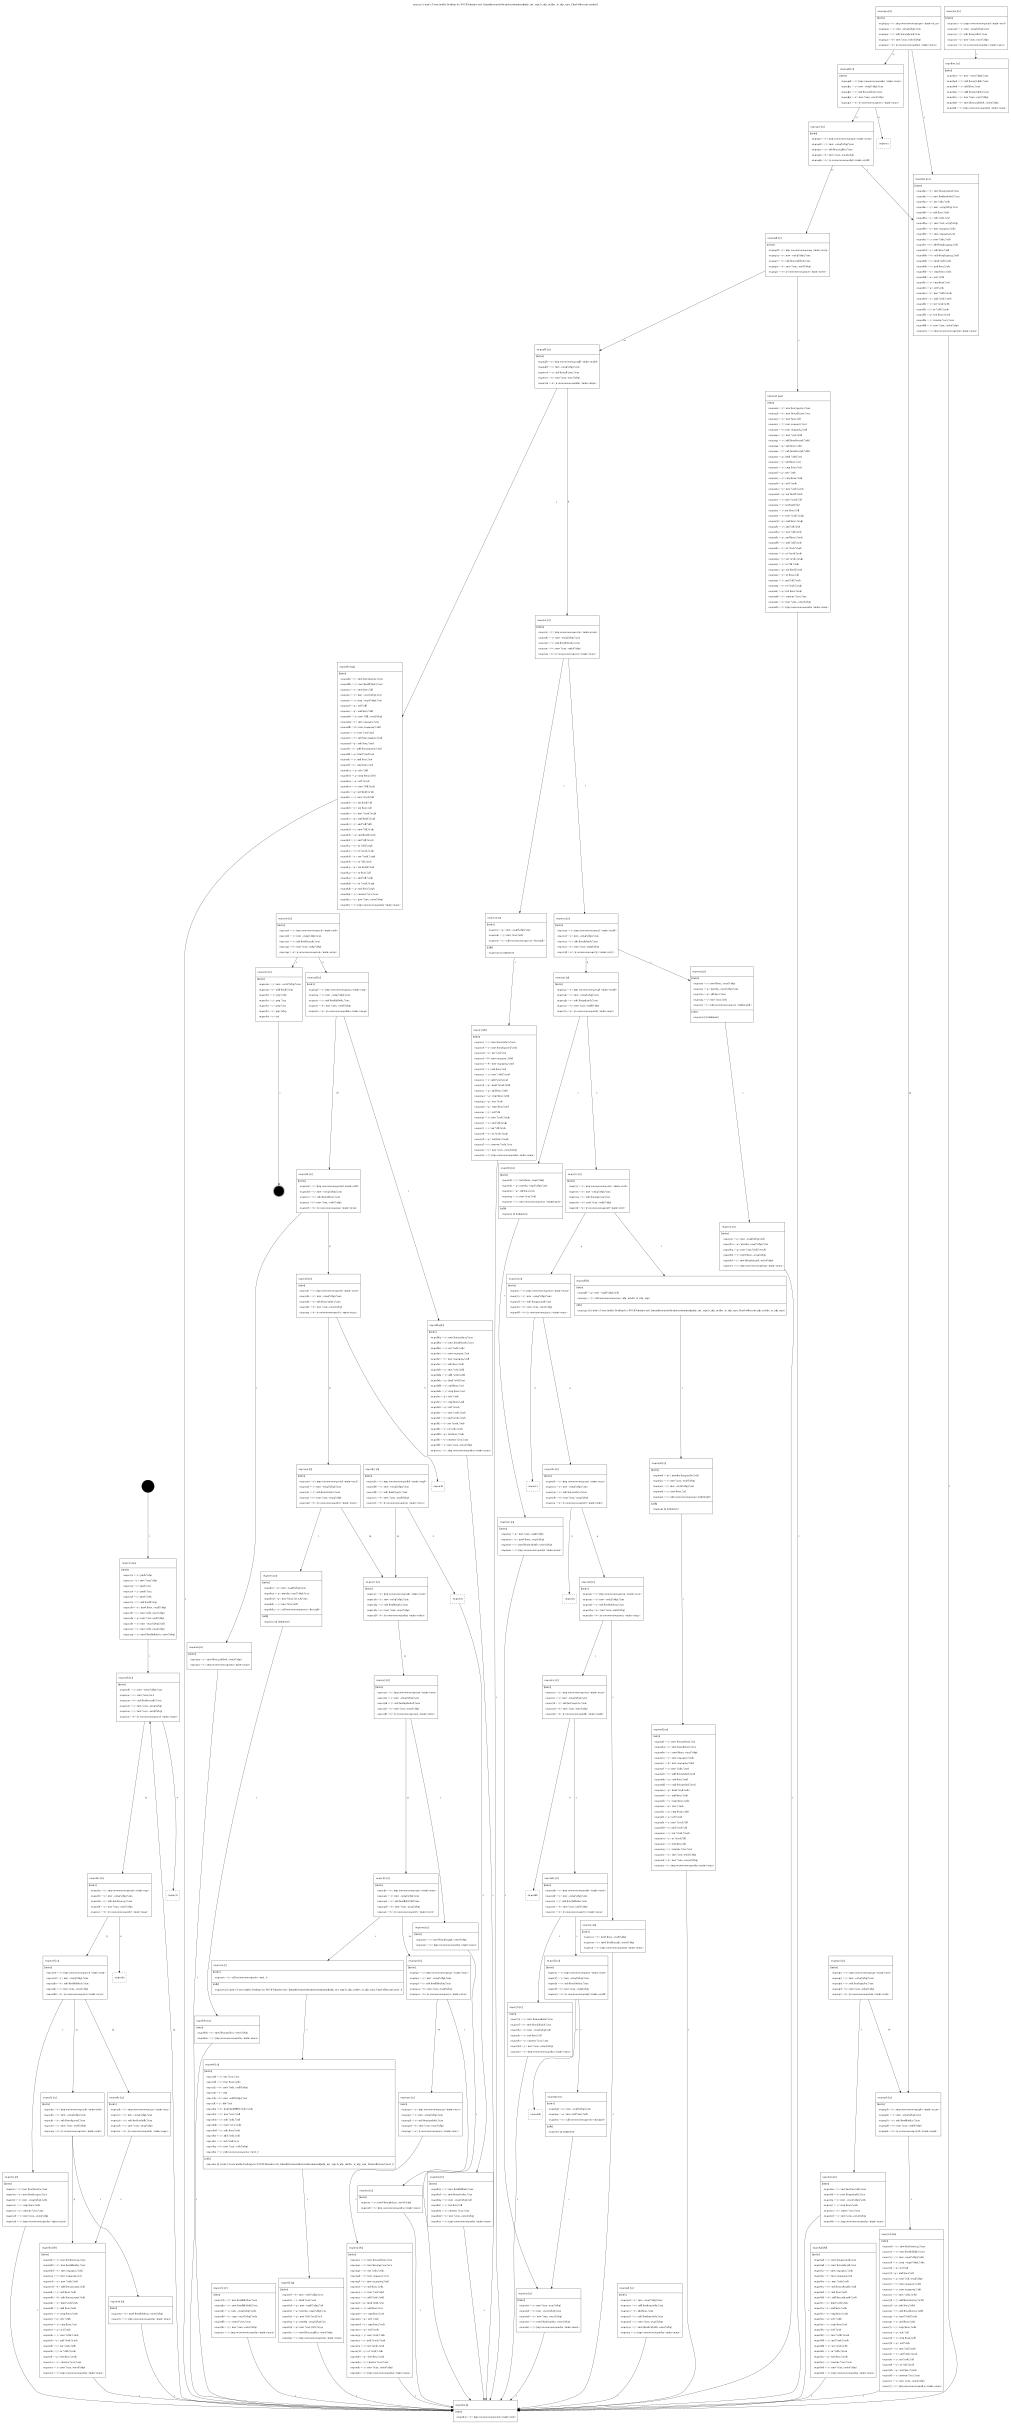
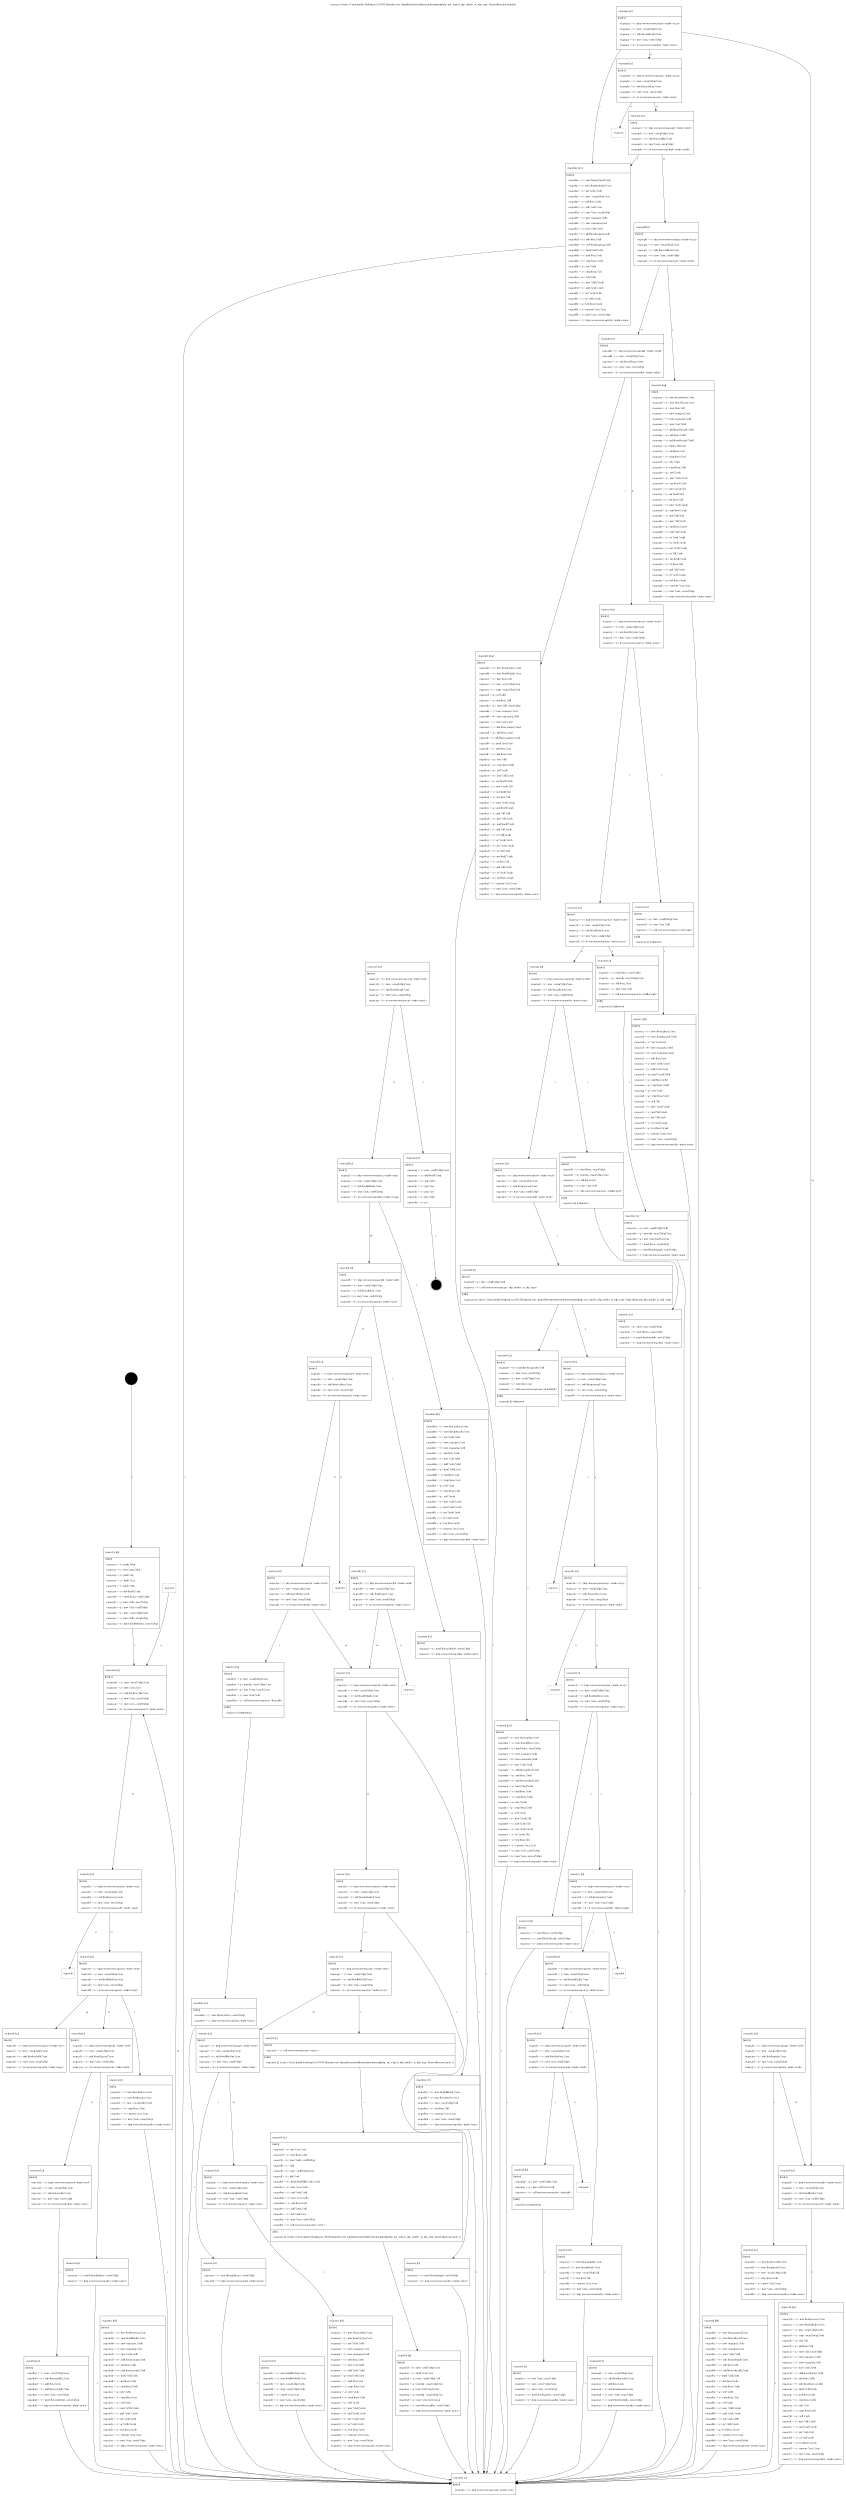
edge "0x40155c [25]" -> "0x401575 [25]": now "0x40198f [9]" -> "0x401575 [25]"
edge "0x40129b [23]" -> "0x401c76": reversed
edge "0x401630" -> "0x401b5a [27]": now "0x4013cc [25]" -> "0x401b5a [27]"
edge "0x40169c [23]" -> "0x401655 [21]": now "0x40169c [23]" -> "0x401d3a [5]"
edge "0x4012f4 [22]" -> "0x4016b3 [88]": now "0x4012f4 [22]" -> "0x40130a [22]"
edge "0x4012de [22]" -> "0x4016b3 [88]": removed, label "2"
edge "0x401b95 [31]" -> "0x401d3a [5]": added, label "1"
